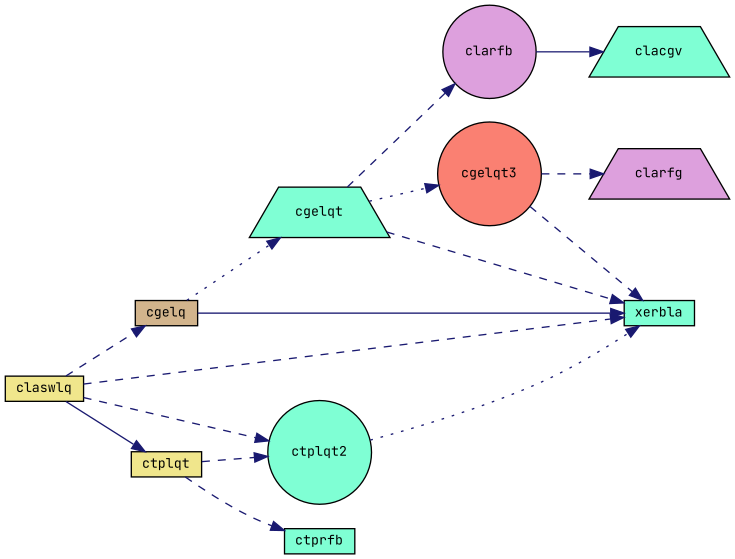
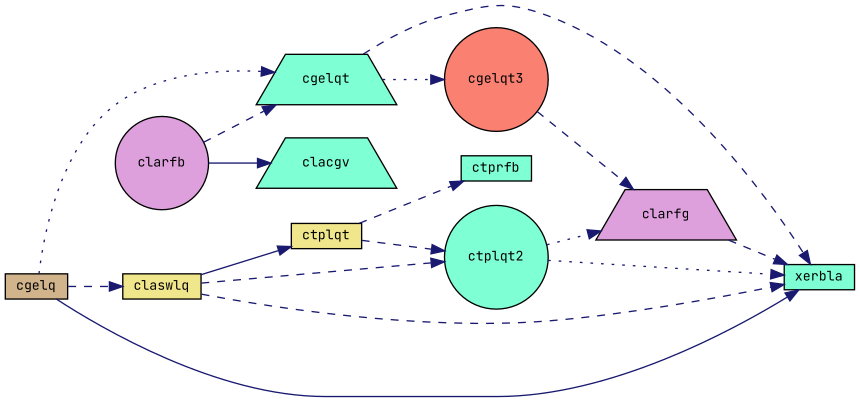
edge "cgelqt" -> "clarfb": reversed
edge "ctplqt2" -> "clarfg": added
edge "cgelqt3" -> "xerbla": now "clarfg" -> "xerbla"
edge "claswlq" -> "cgelq": reversed
